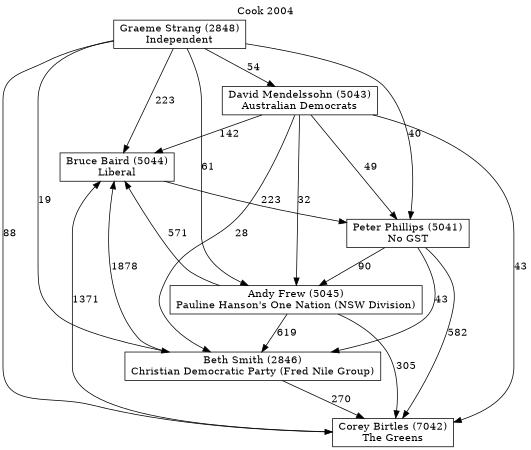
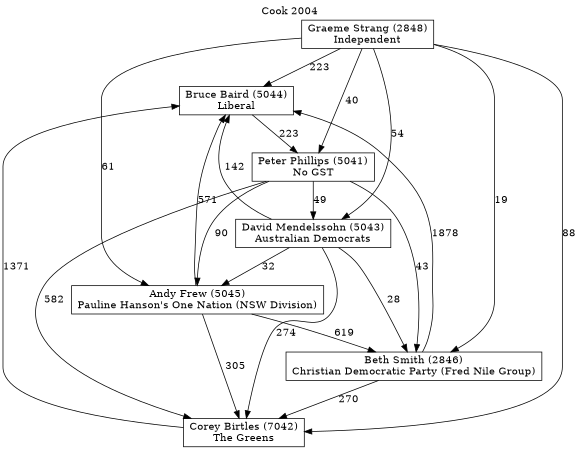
edge "David Mendelssohn (5043) Australian Democrats" -> "Peter Phillips (5041) No GST": reversed
edge "David Mendelssohn (5043) Australian Democrats" -> "Corey Birtles (7042) The Greens": label "43" -> "274"
